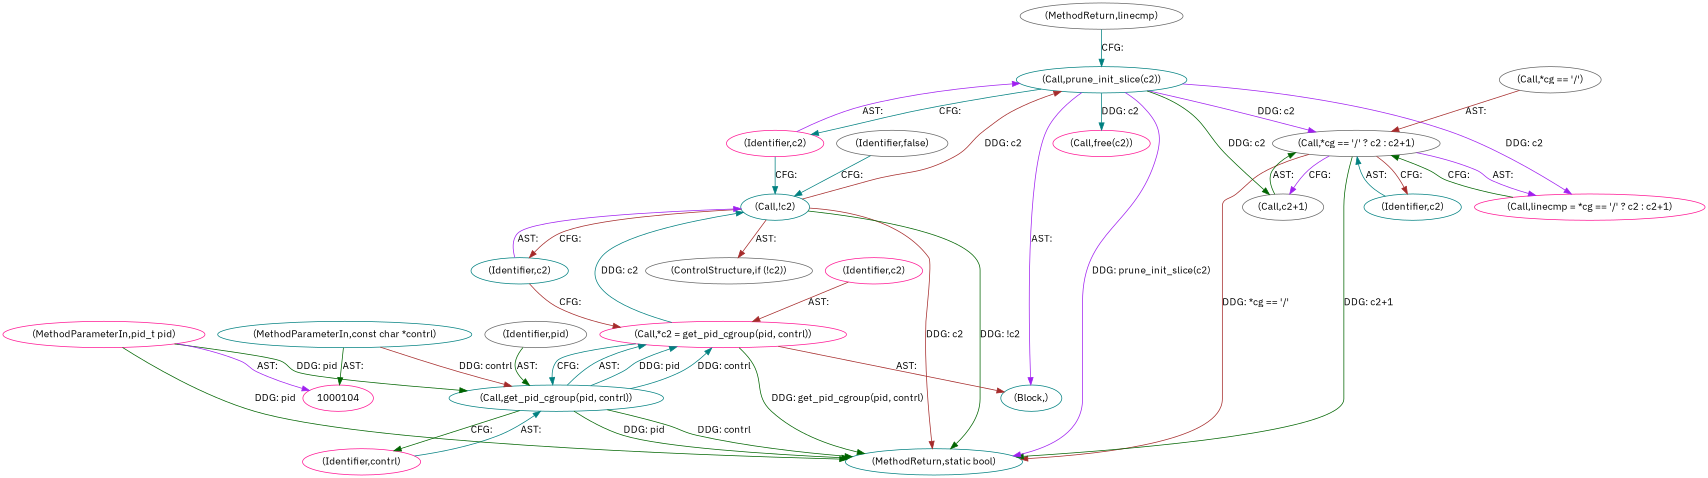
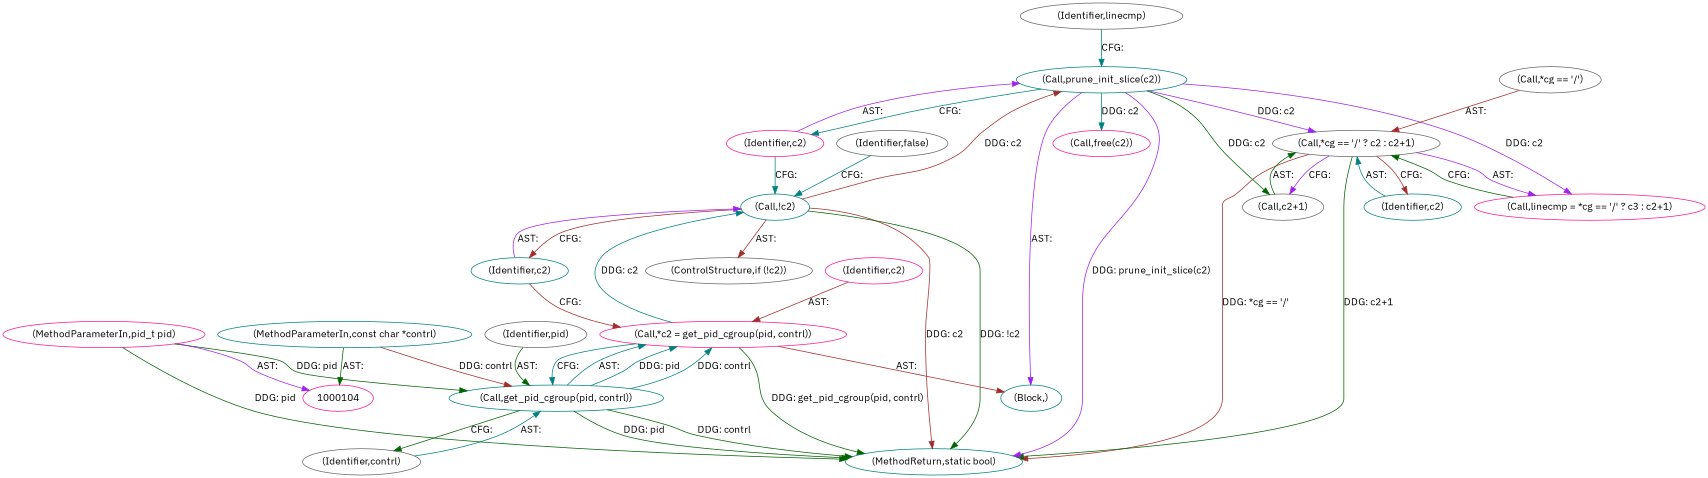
node "(MethodReturn,linecmp)": label "(MethodReturn,linecmp)" -> "(Identifier,linecmp)"
node "(Call,linecmp = *cg == '/' ? c2 : c2+1)": label "(Call,linecmp = *cg == '/' ? c2 : c2+1)" -> "(Call,linecmp = *cg == '/' ? c3 : c2+1)"
node "(Identifier,contrl)": color deeppink -> gray40
